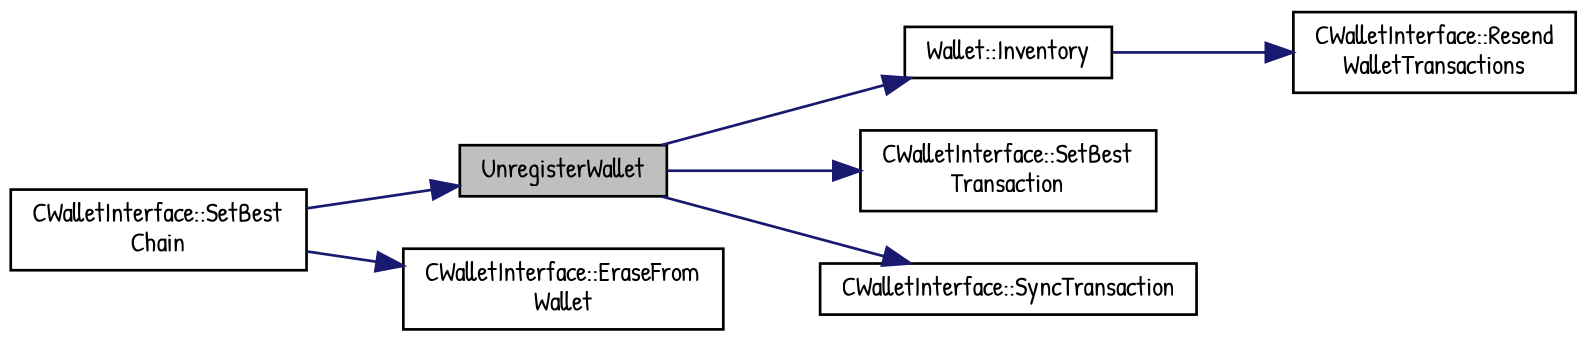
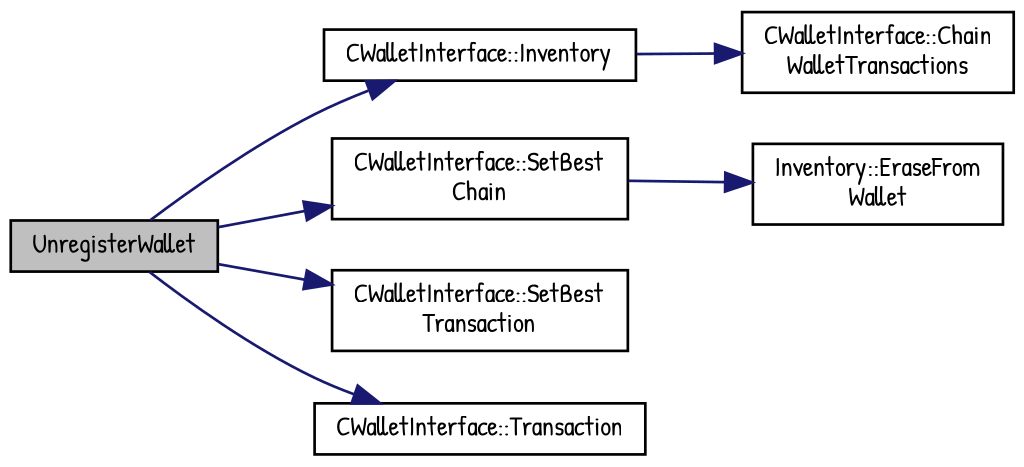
node "Wallet::Inventory": label "Wallet::Inventory" -> "CWalletInterface::Inventory"
node "CWalletInterface::Resend WalletTransactions": label "CWalletInterface::Resend WalletTransactions" -> "CWalletInterface::Chain WalletTransactions"
edge "CWalletInterface::SetBest Chain" -> "UnregisterWallet": reversed
node "CWalletInterface::EraseFrom Wallet": label "CWalletInterface::EraseFrom Wallet" -> "Inventory::EraseFrom Wallet"
node "CWalletInterface::SyncTransaction": label "CWalletInterface::SyncTransaction" -> "CWalletInterface::Transaction"
